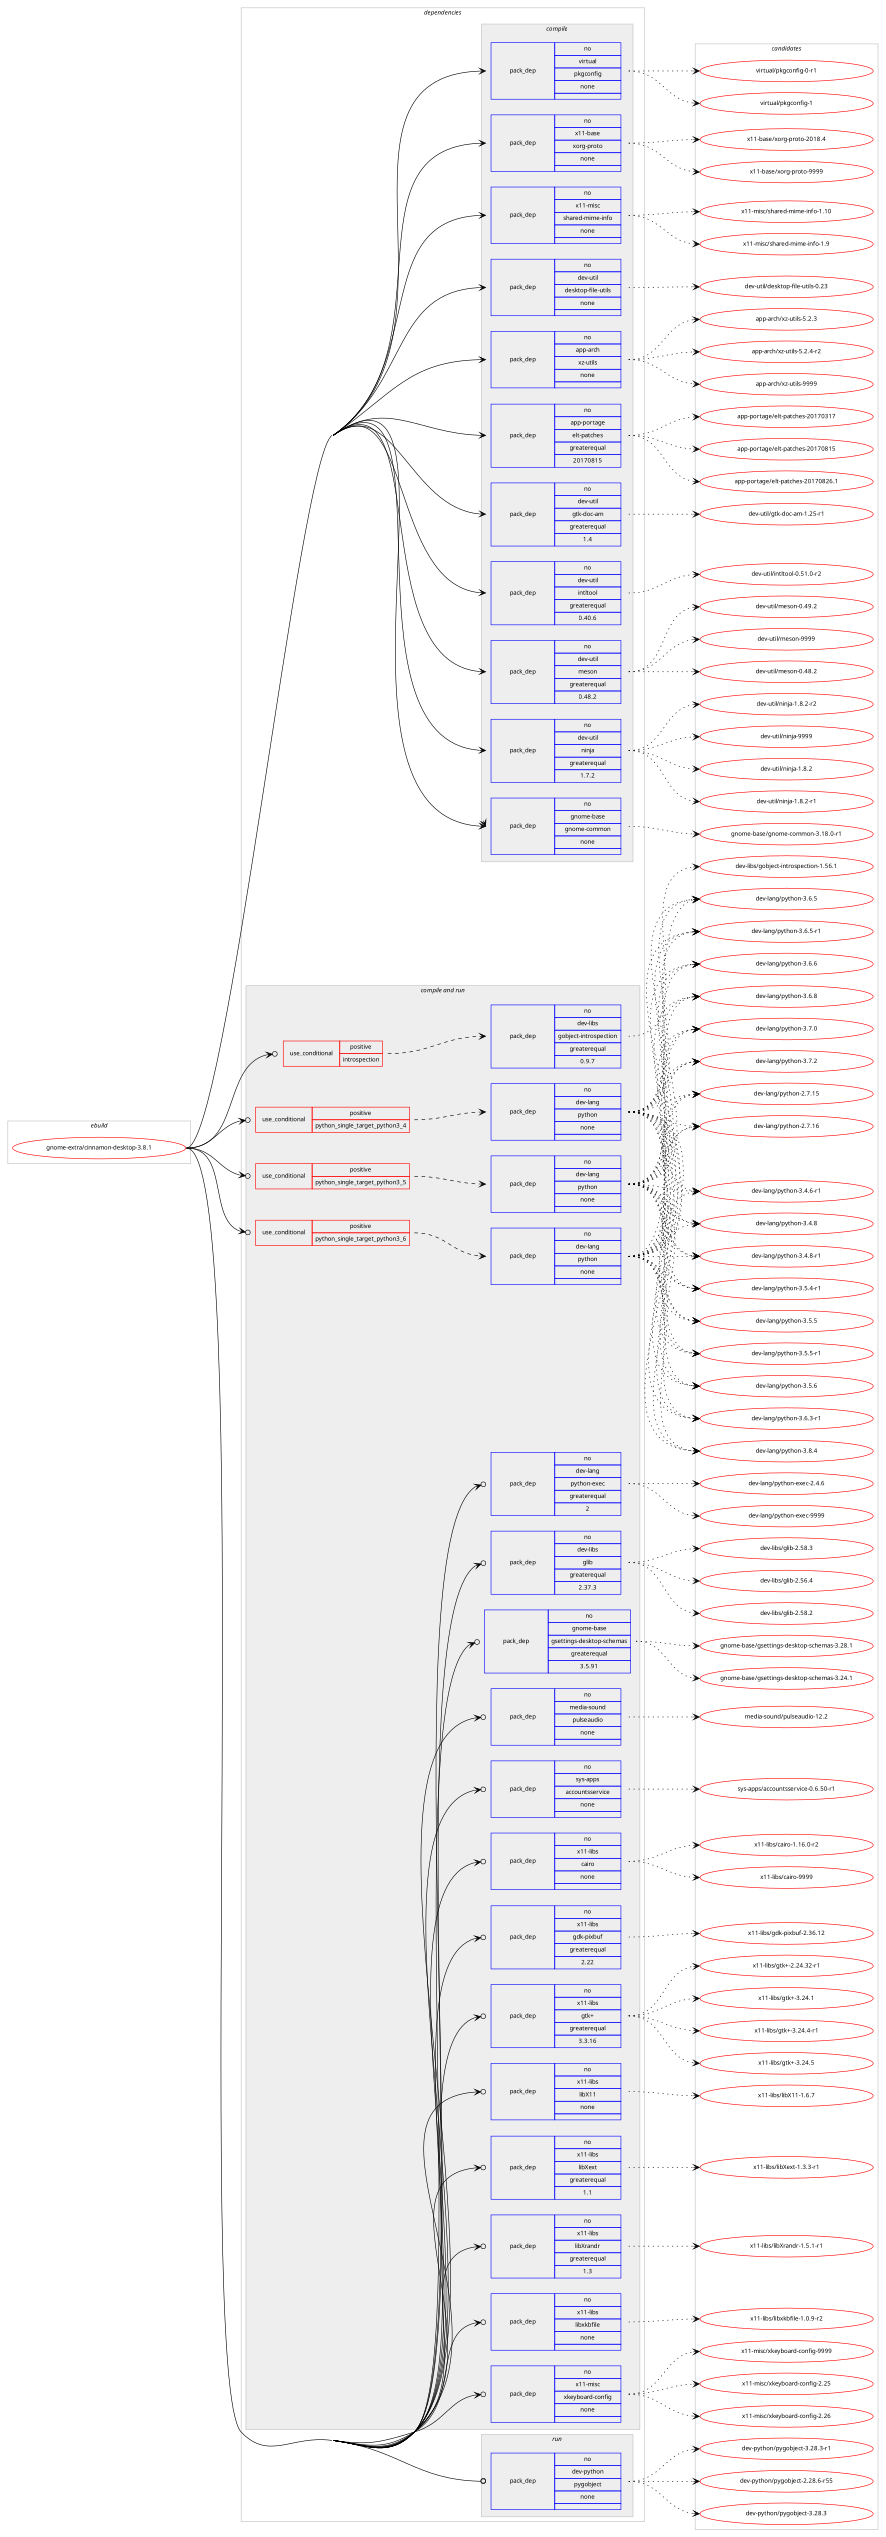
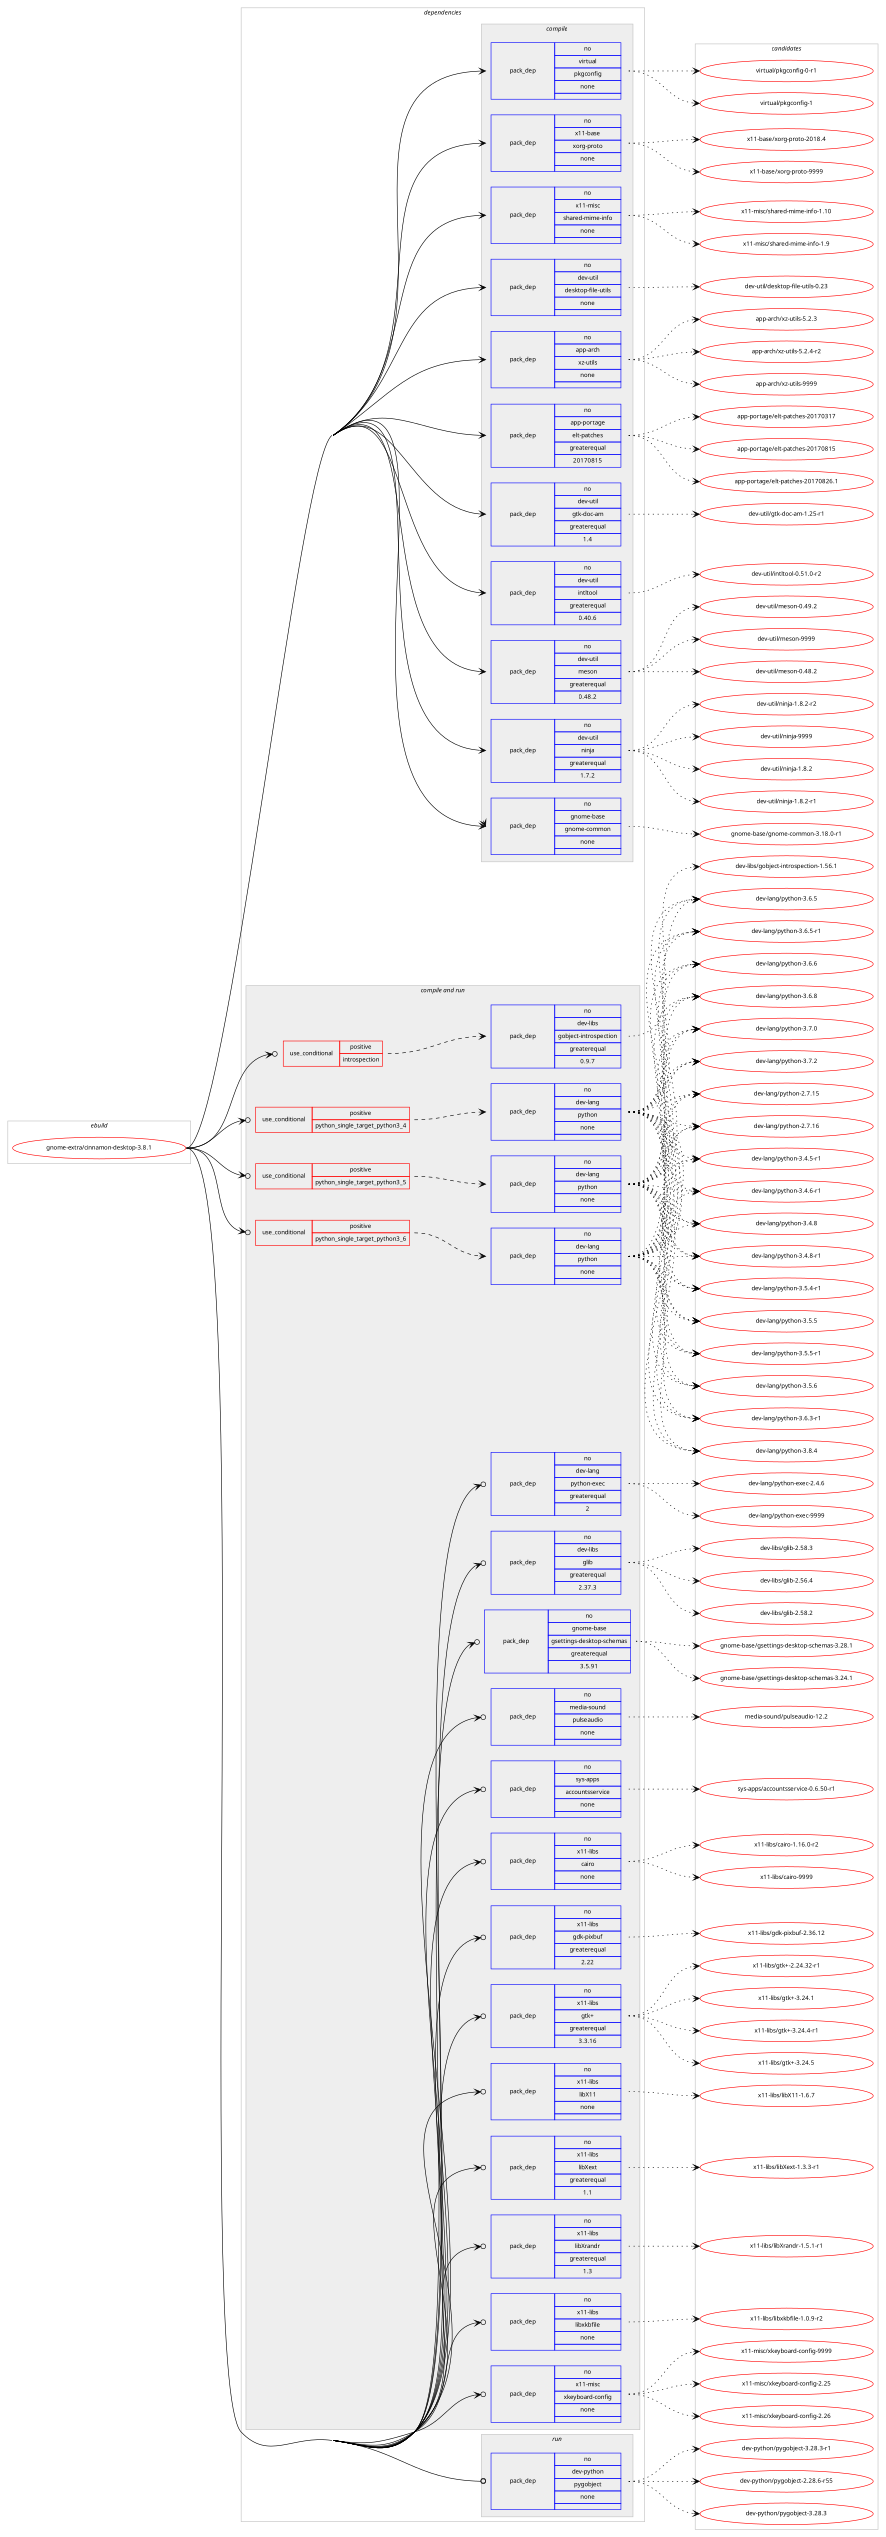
node "dev-lang/python-3.4.5-r1": added
